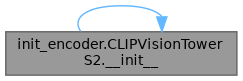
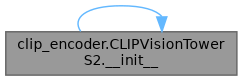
node "init_encoder.CLIPVisionTower S2.__init__": label "init_encoder.CLIPVisionTower S2.__init__" -> "clip_encoder.CLIPVisionTower S2.__init__"
